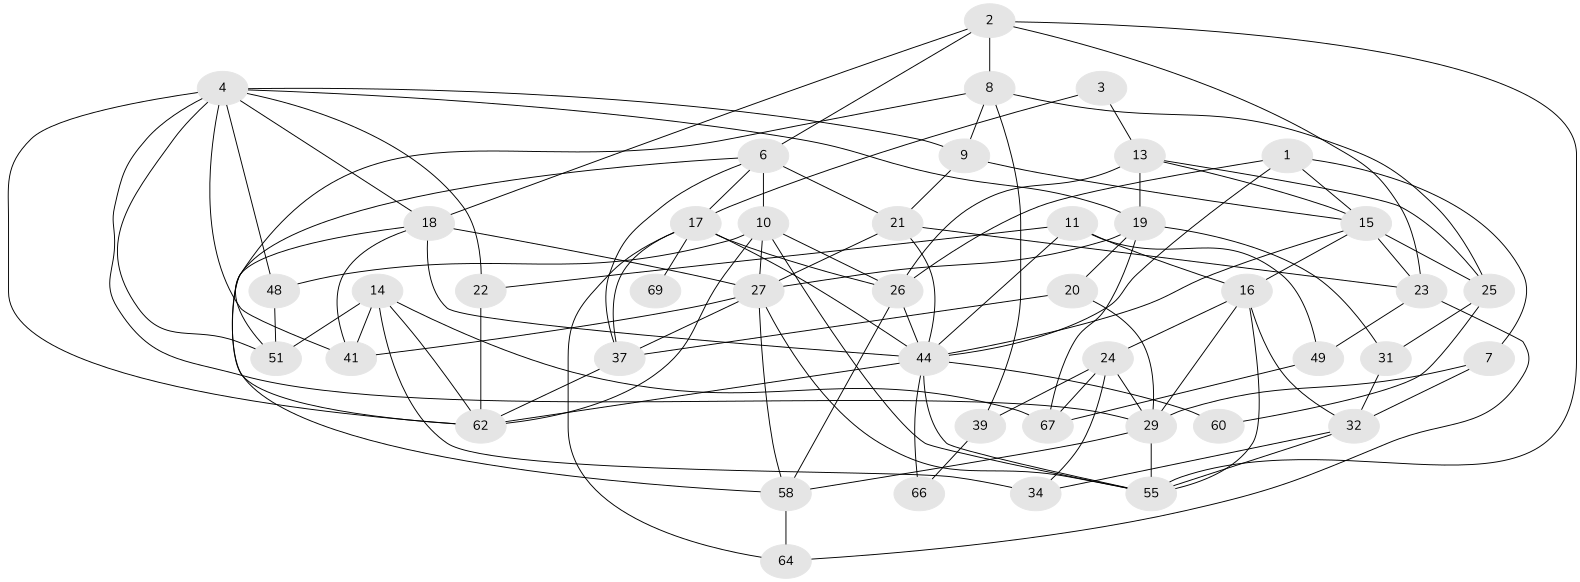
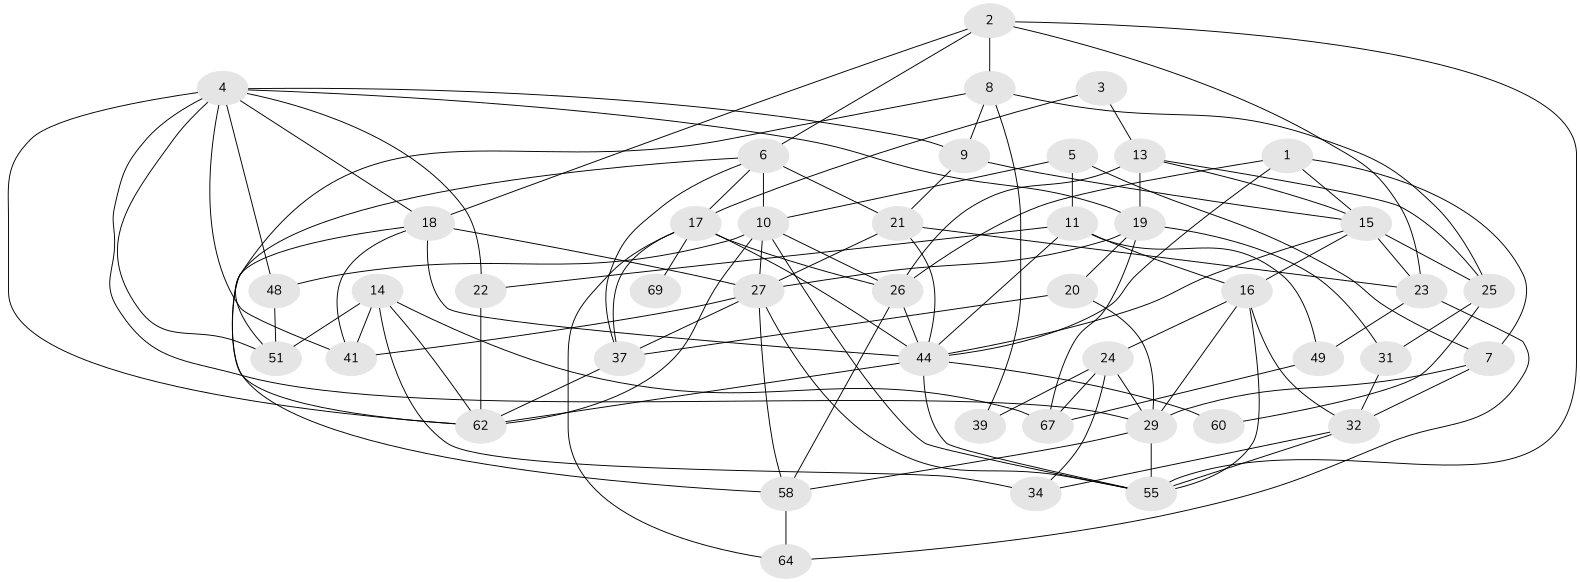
node "5": added
node "66": removed
